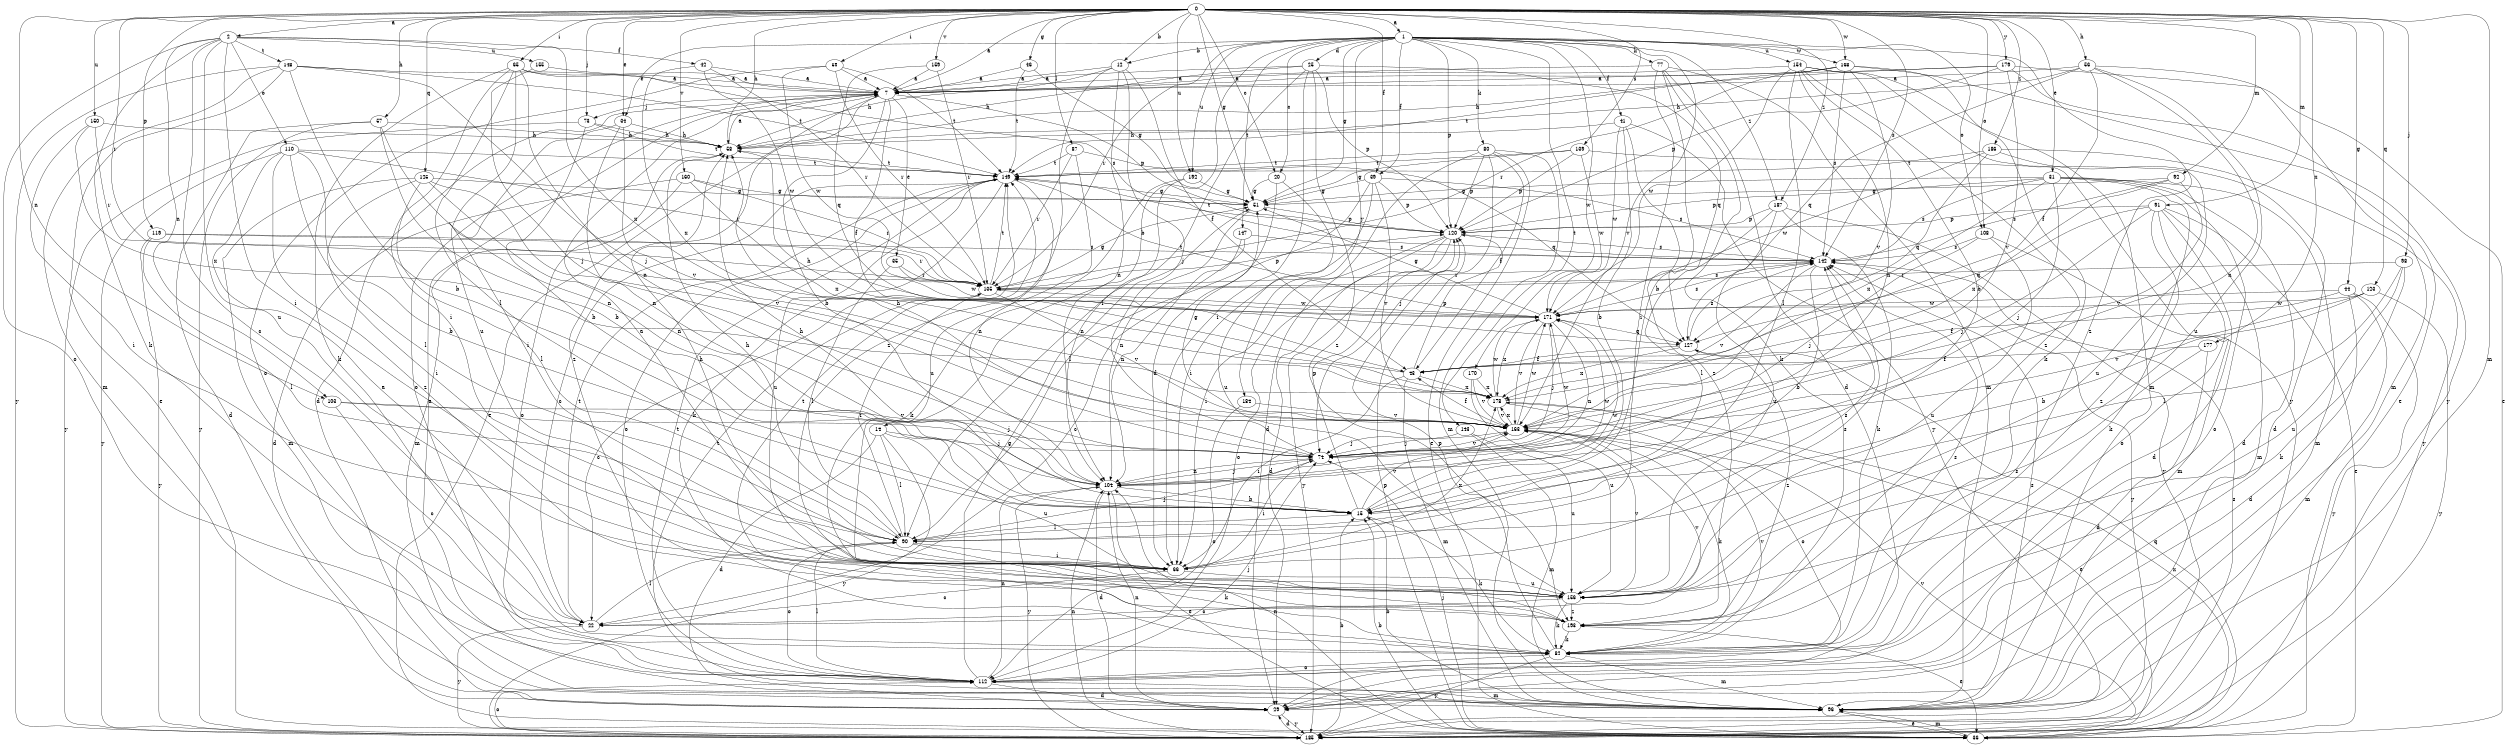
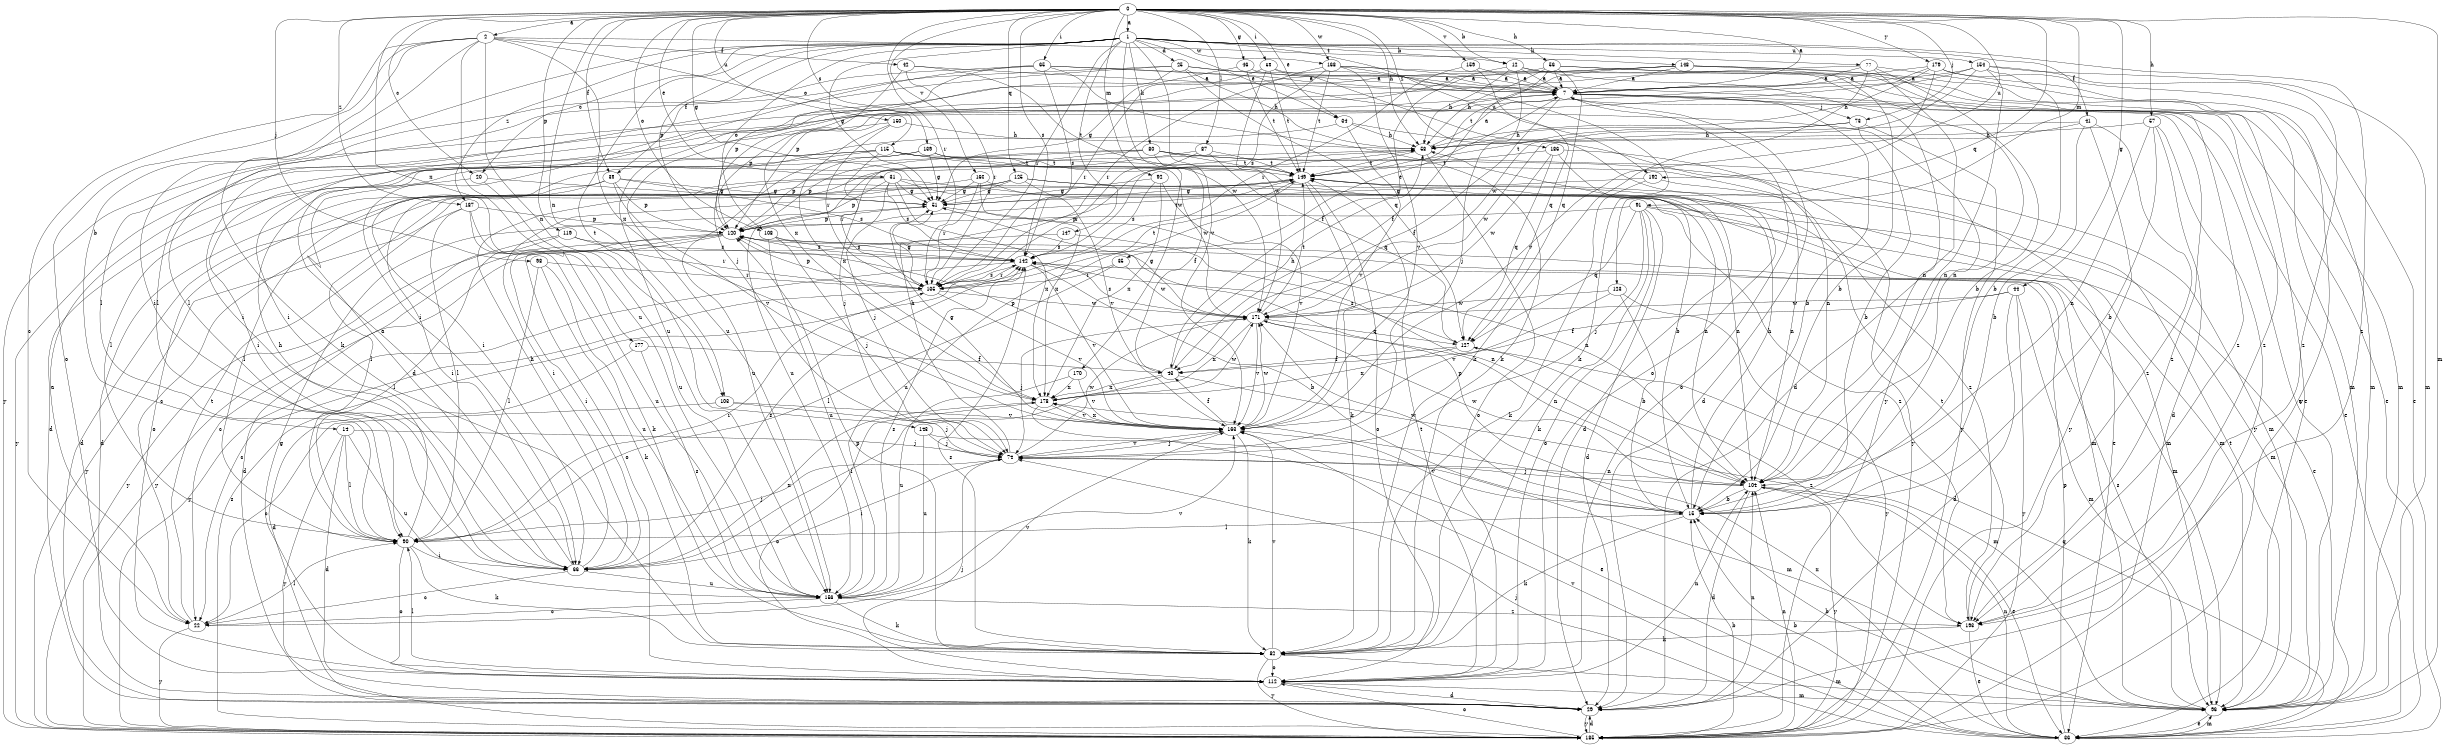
node "155": removed
node "110": label "110" -> "115"
node "184": removed
edge "154" -> "104": removed, label "n"
